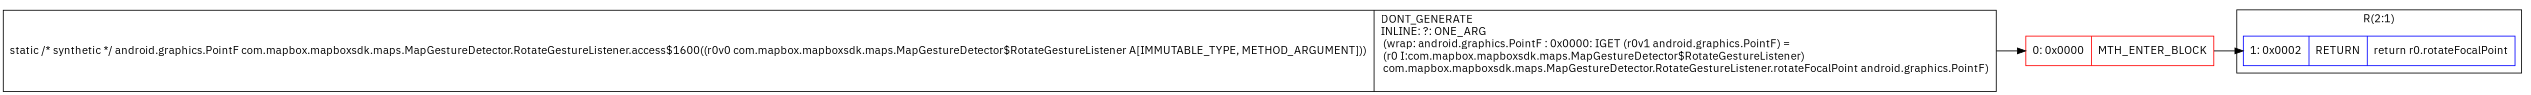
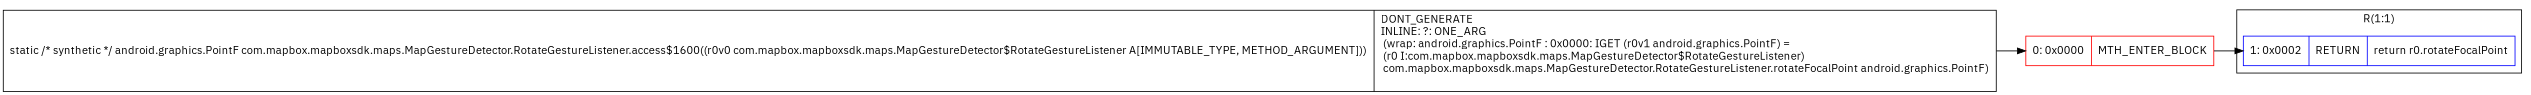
cluster "R(2:1)": label "R(2:1)" -> "R(1:1)"
